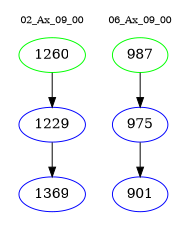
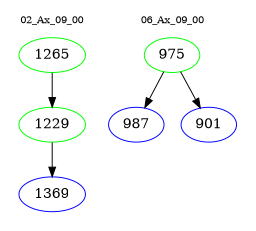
node "1260": label "1260" -> "1265"
node "987": color green -> blue
edge "987" -> "975": reversed
node "1229": color blue -> green
node "975": color blue -> green
